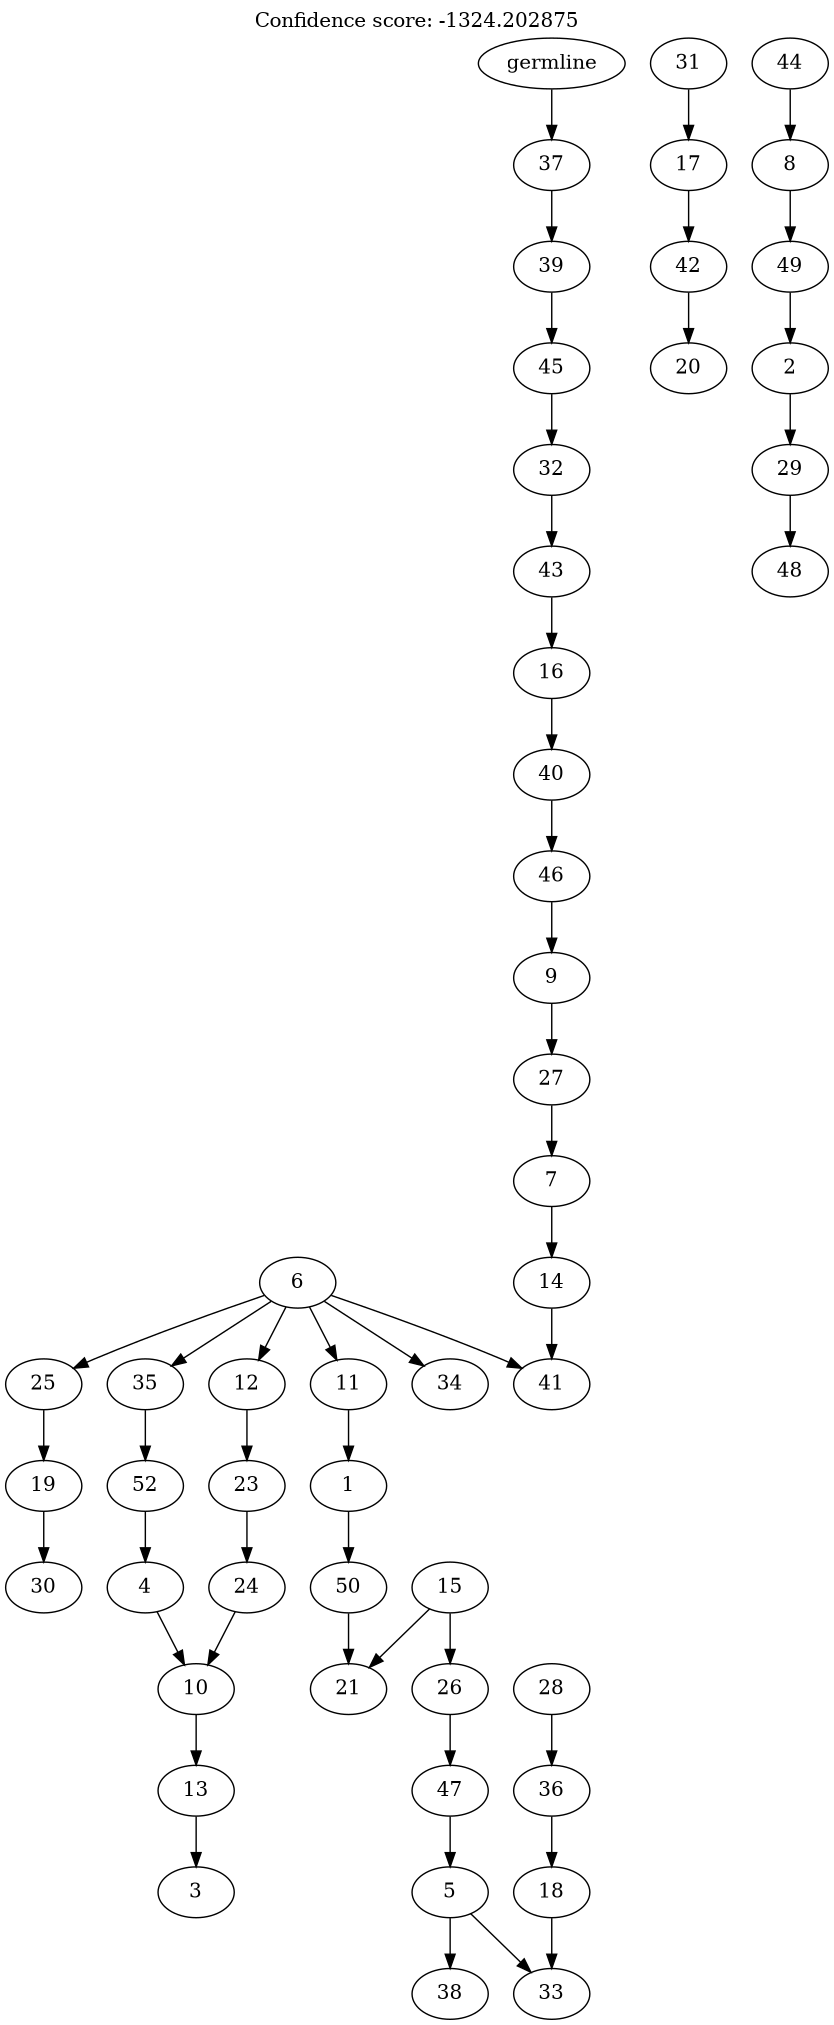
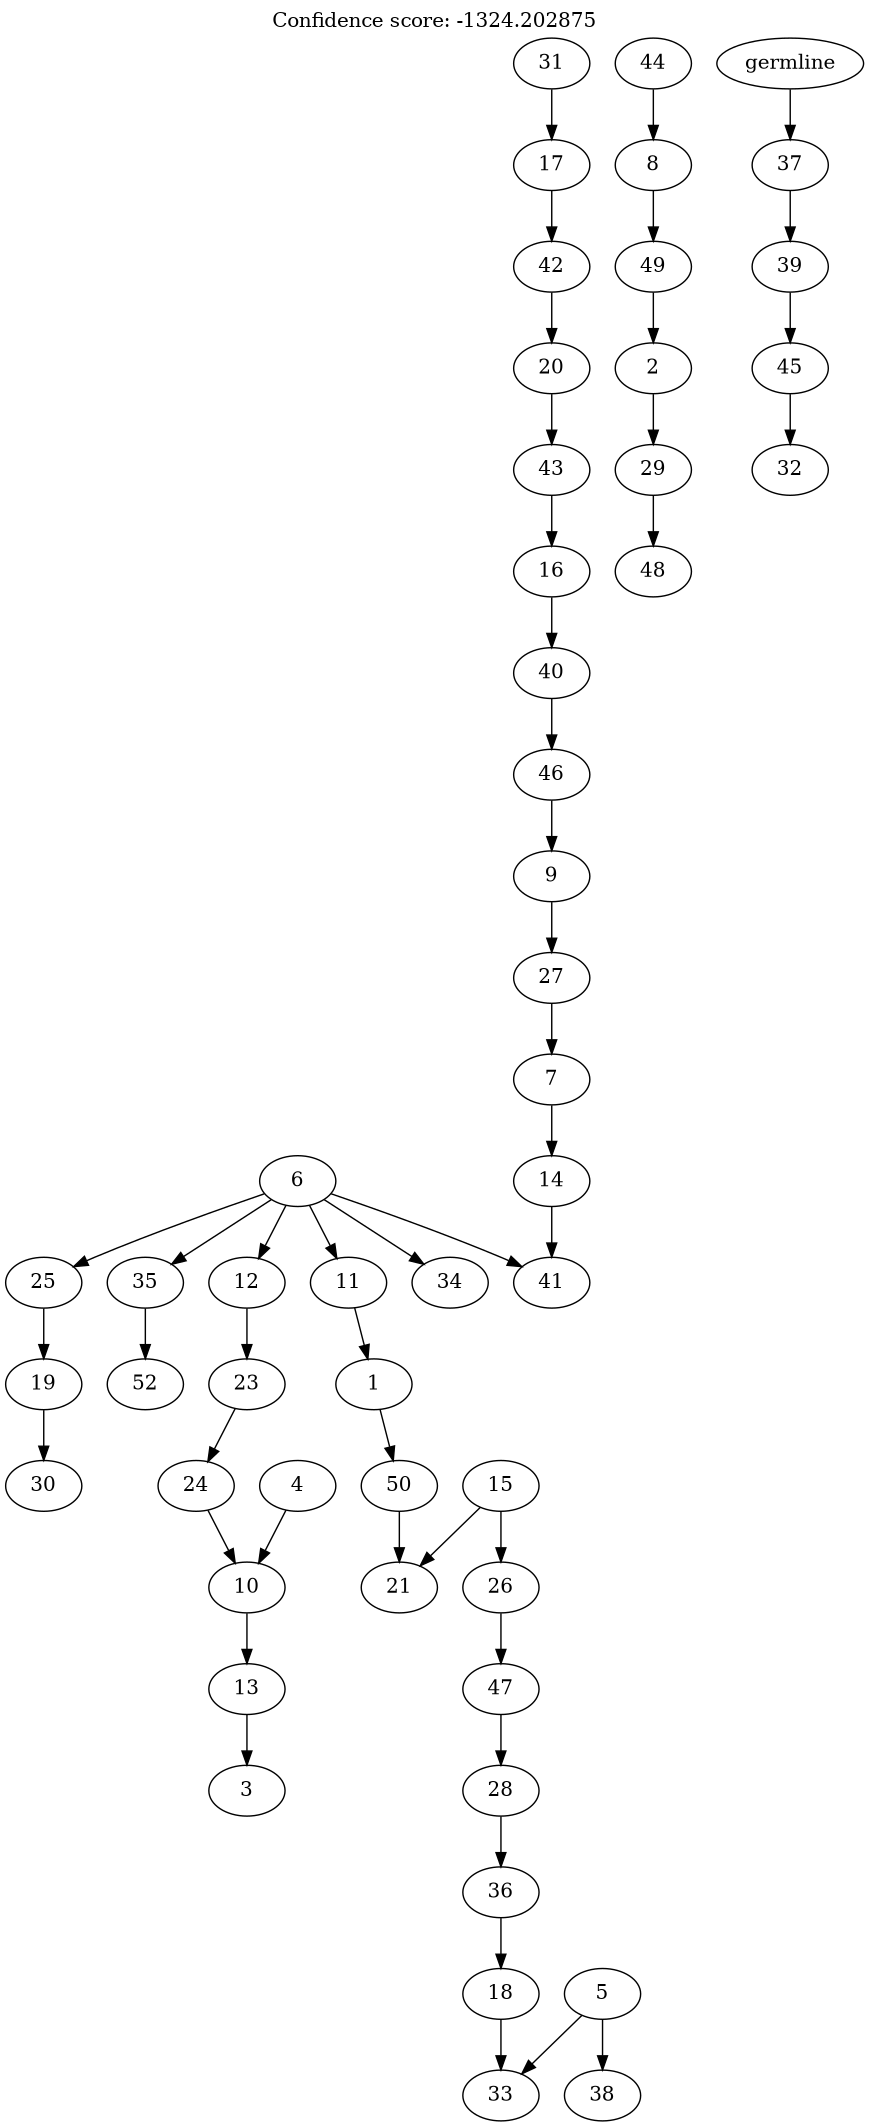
edge "32" -> "43": now "20" -> "43"
edge "52" -> "4": removed
edge "47" -> "5": now "47" -> "28"
